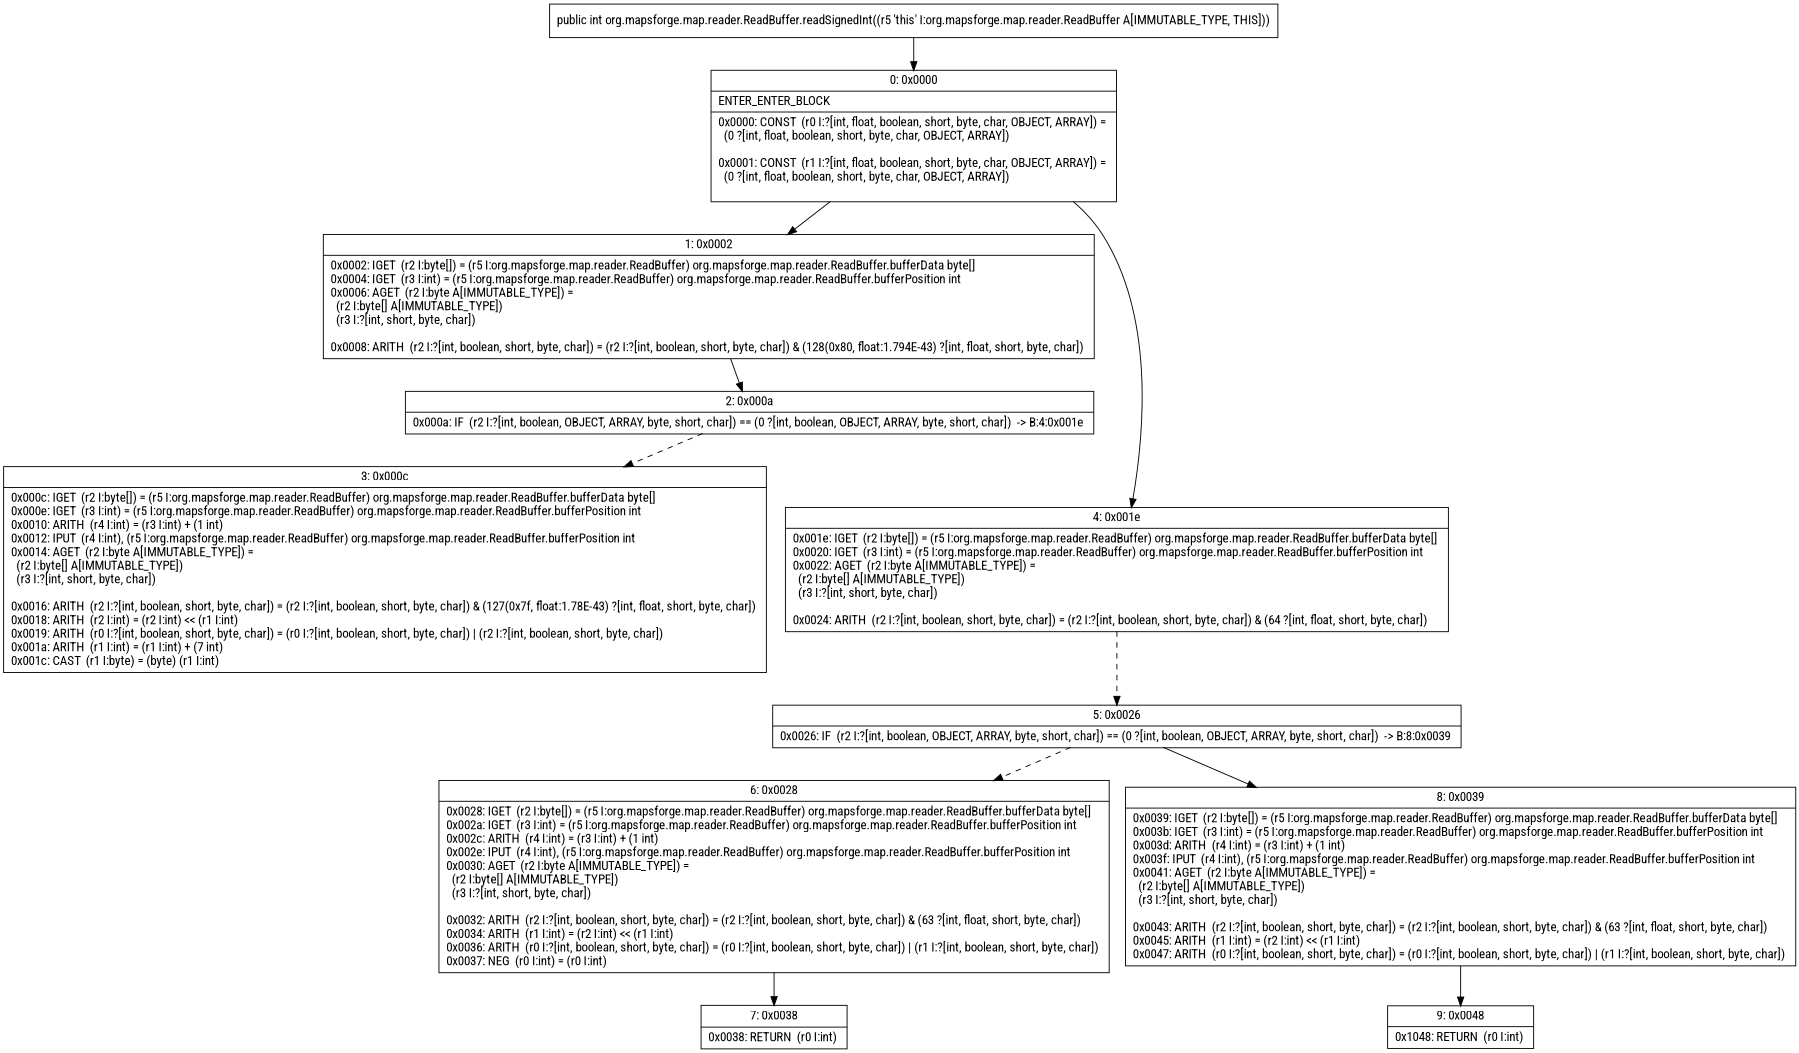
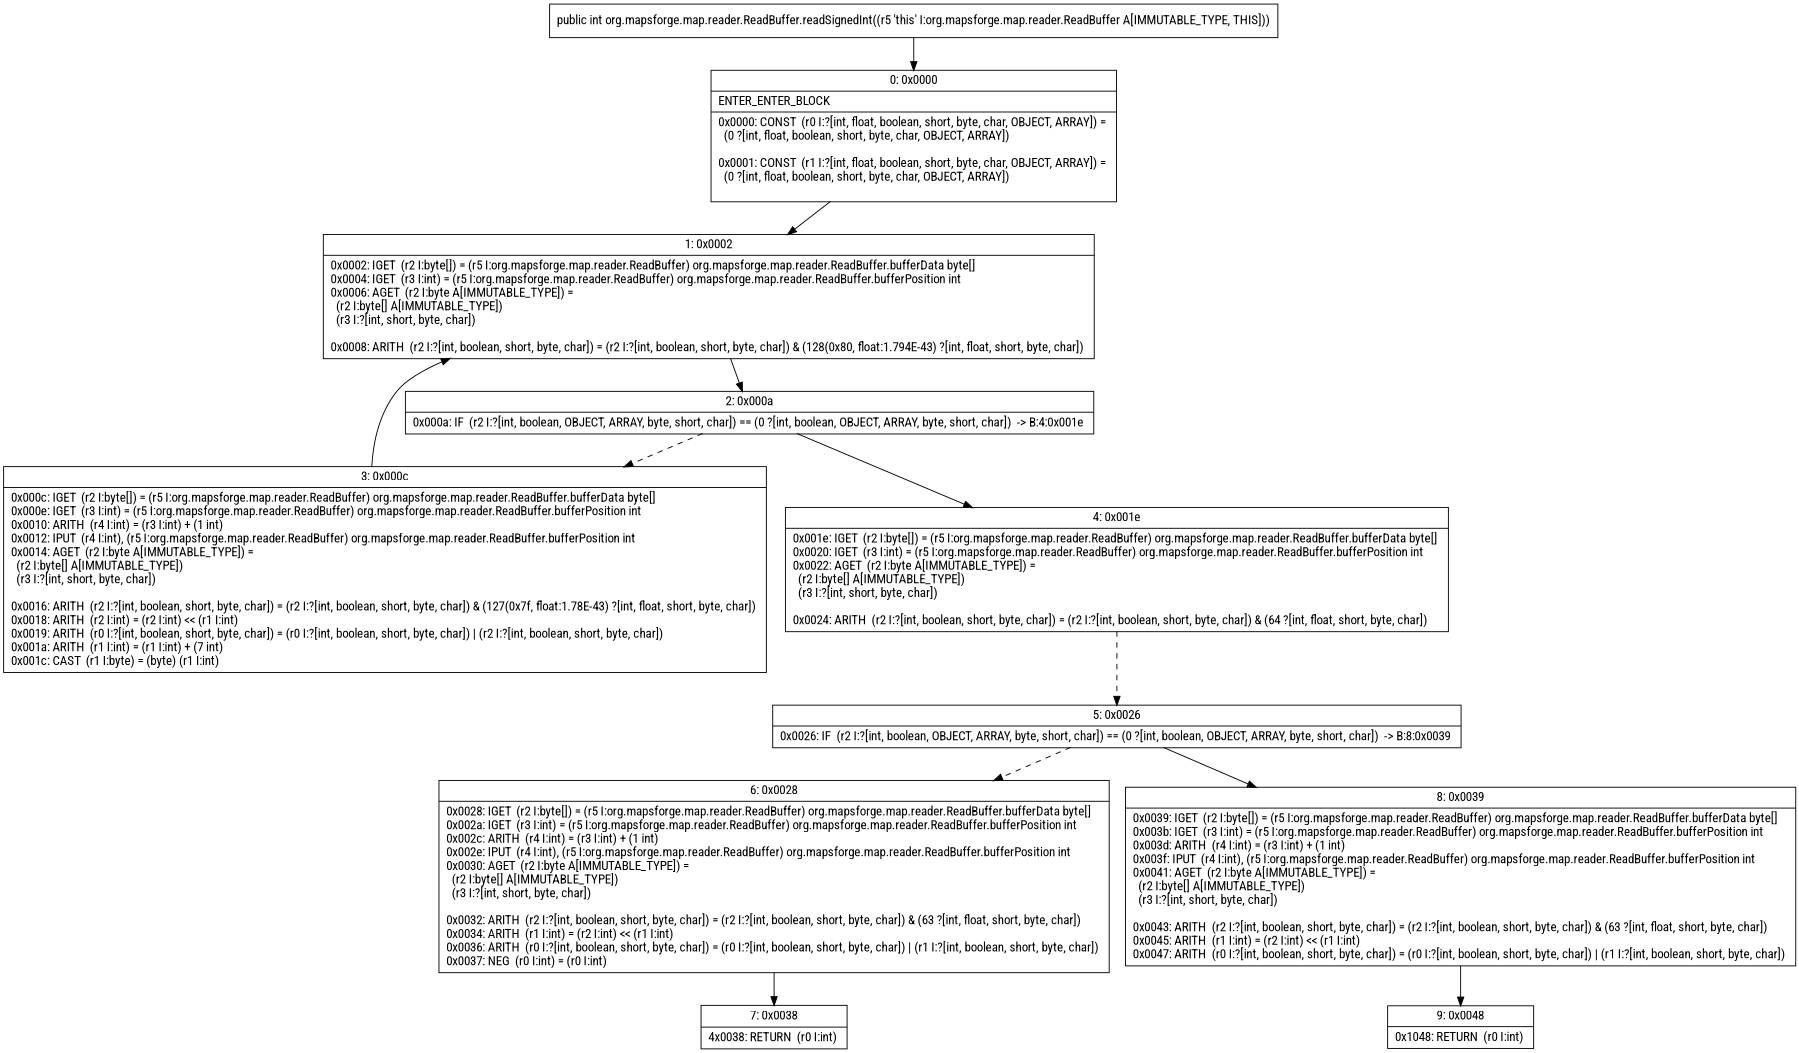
edge "0: 0x0000" -> "4: 0x001e": now "2: 0x000a" -> "4: 0x001e"
edge "3: 0x000c" -> "1: 0x0002": added
node "7: 0x0038": text "0x0038: RETURN  (r0 I:int)" -> "4x0038: RETURN  (r0 I:int)"
